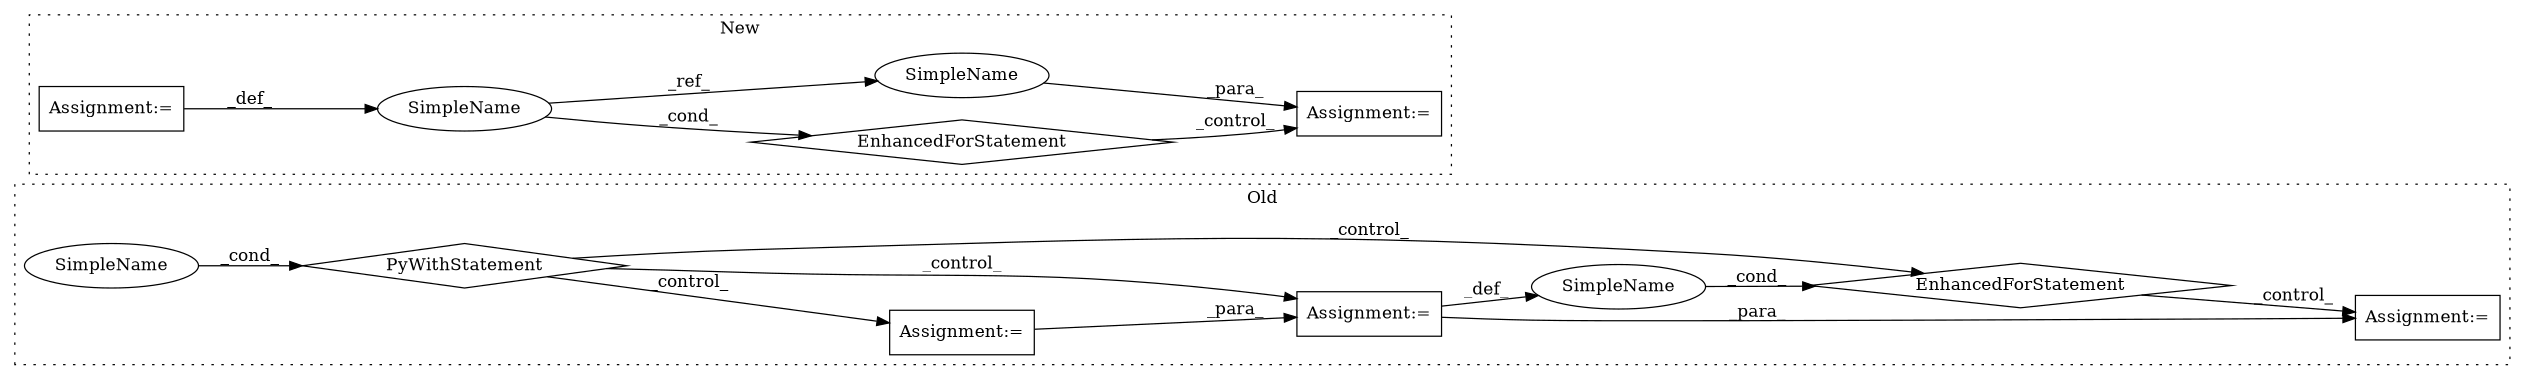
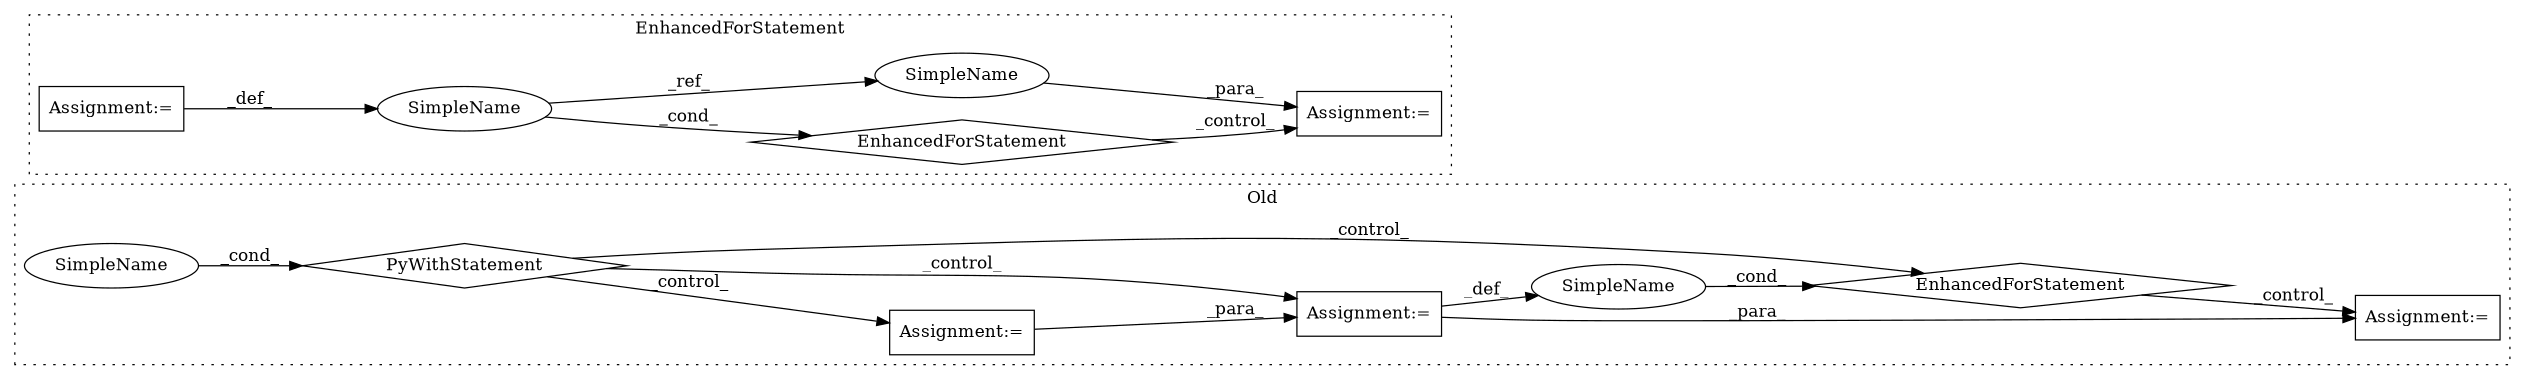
cluster "New": label "New" -> "EnhancedForStatement"
